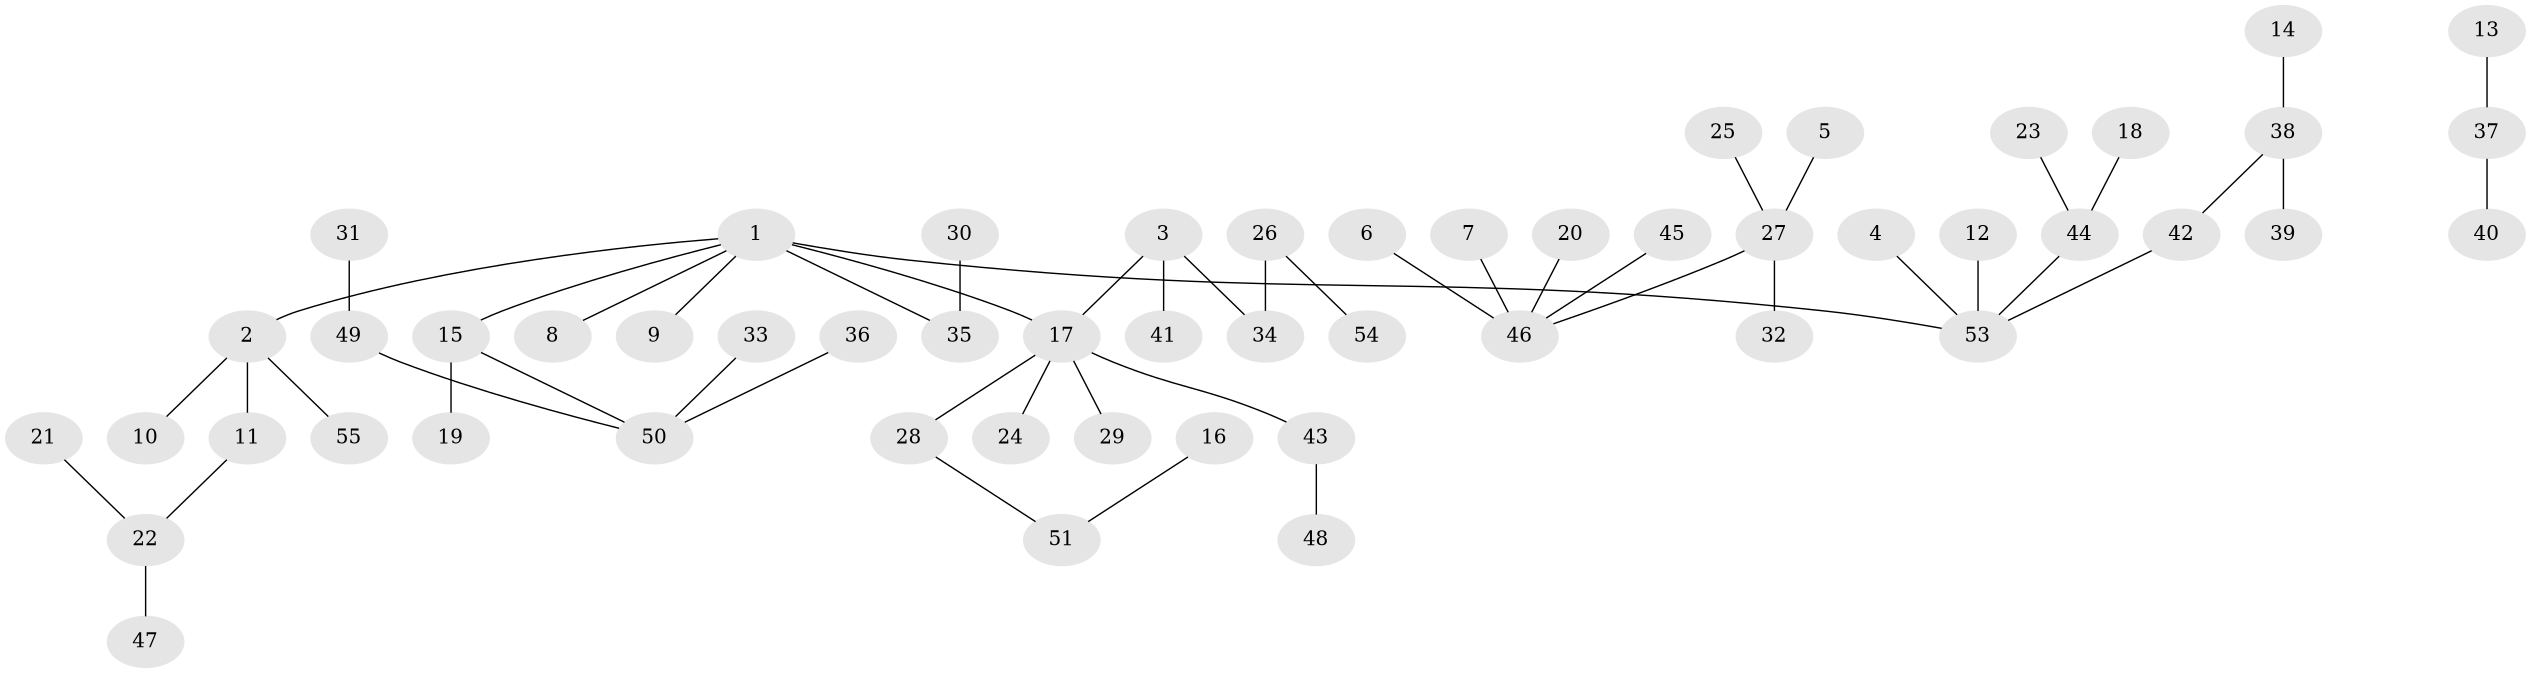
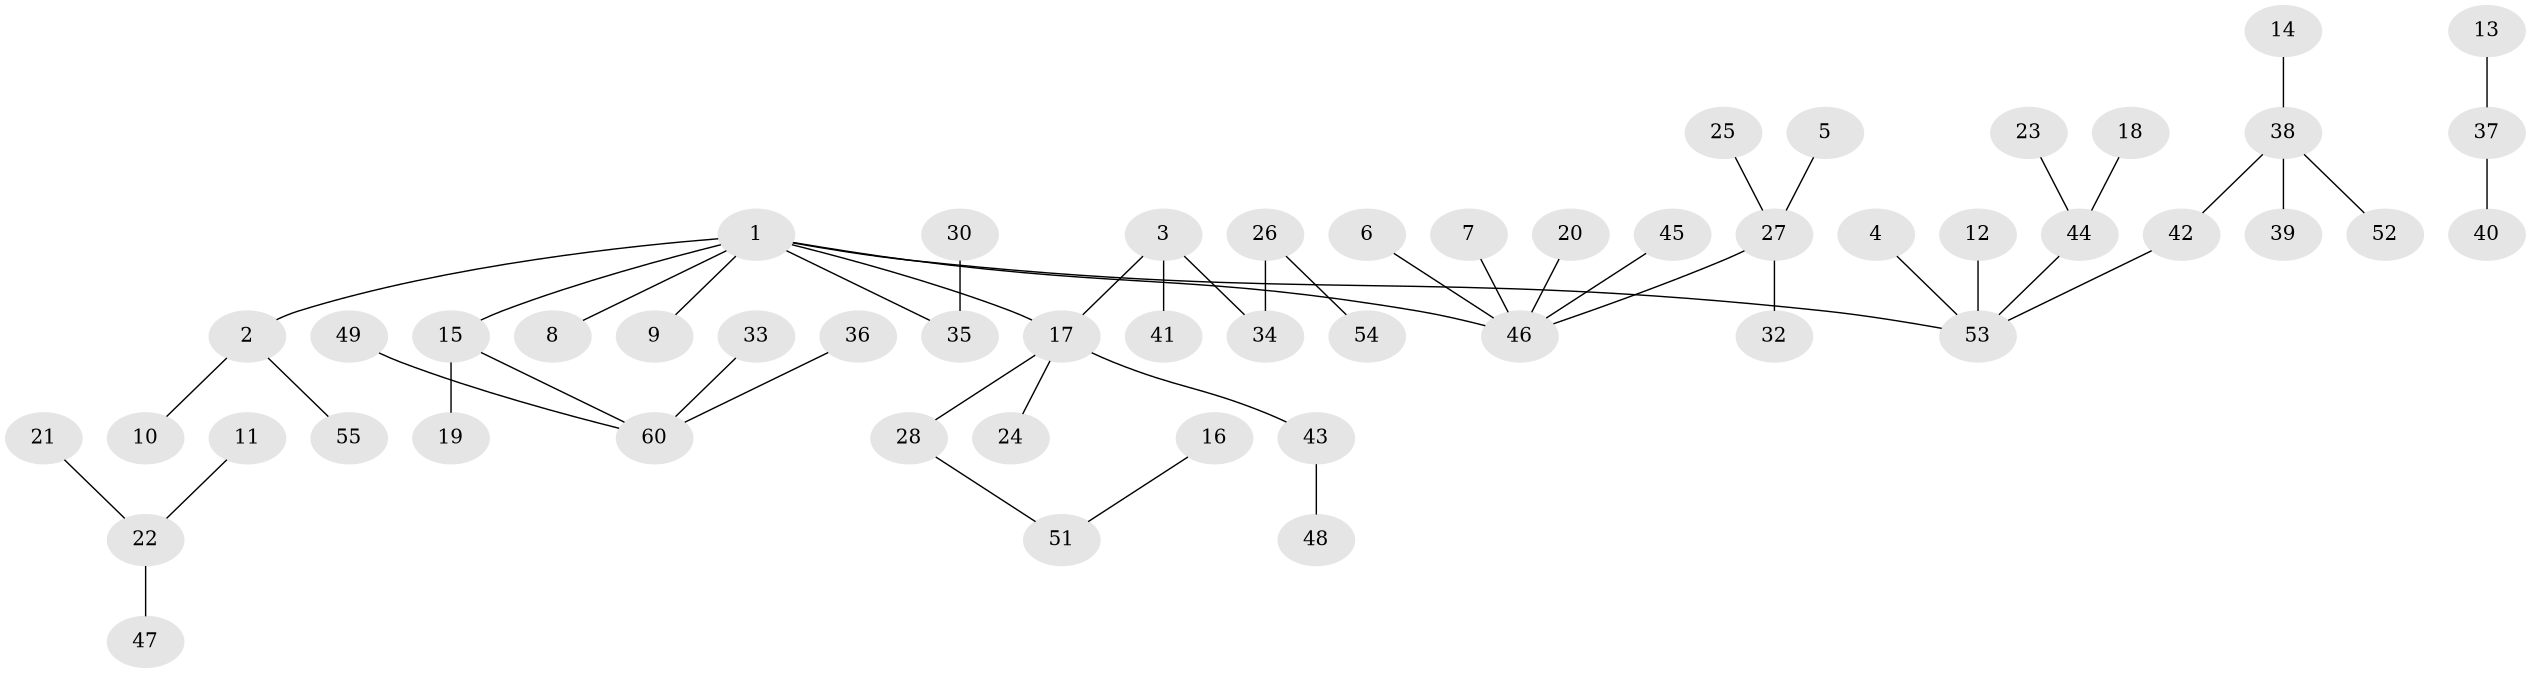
node "31": removed
node "52": added
edge "1" -- "46": added
edge "2" -- "11": removed
node "50": label "50" -> "60"
node "29": removed
